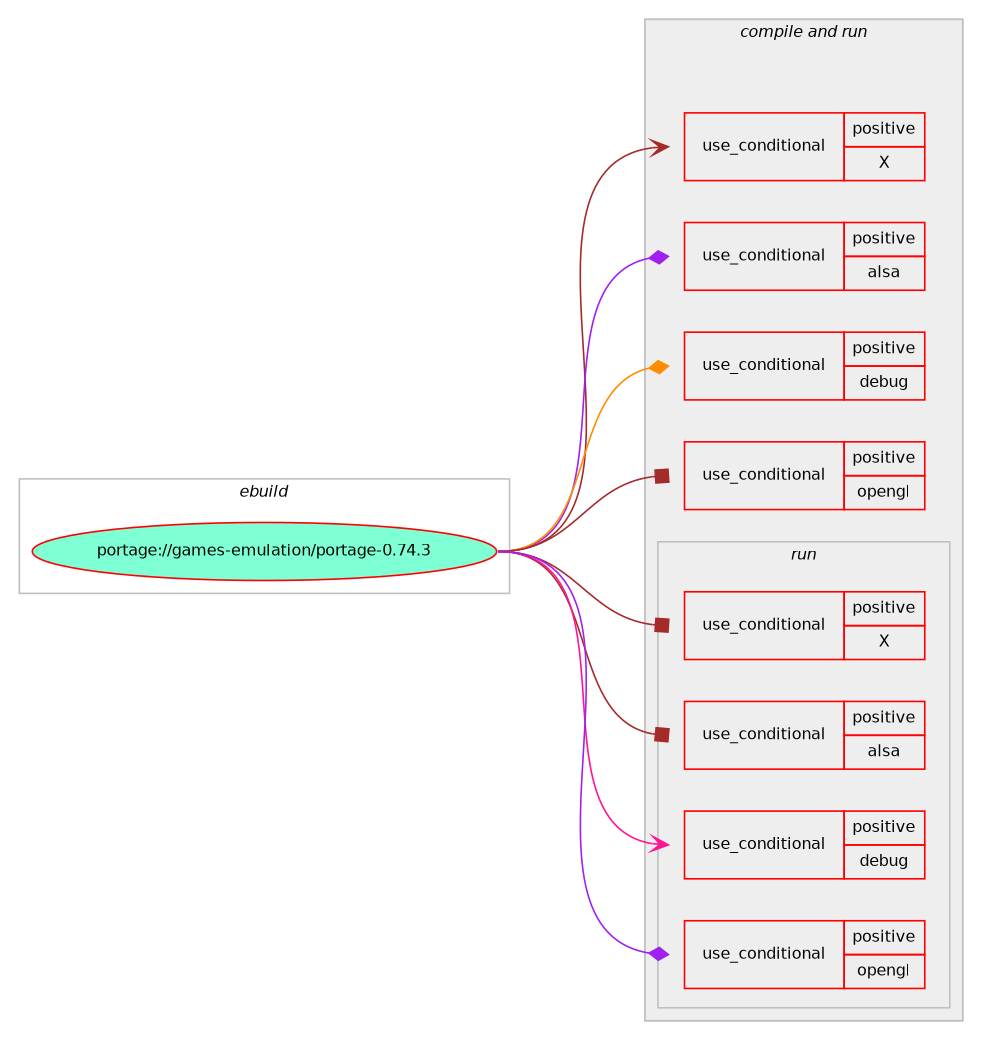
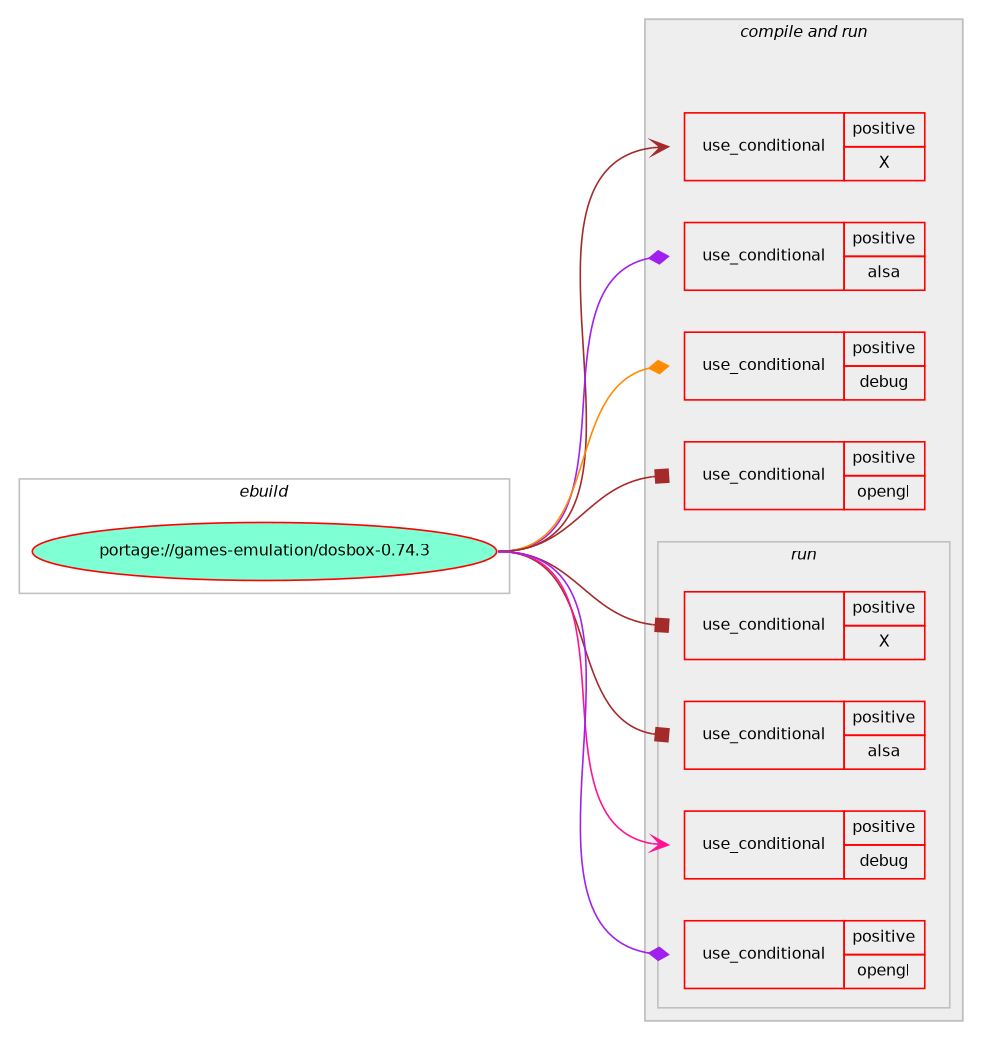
node "portage://games-emulation/portage-0.74.3": label "portage://games-emulation/portage-0.74.3" -> "portage://games-emulation/dosbox-0.74.3"
